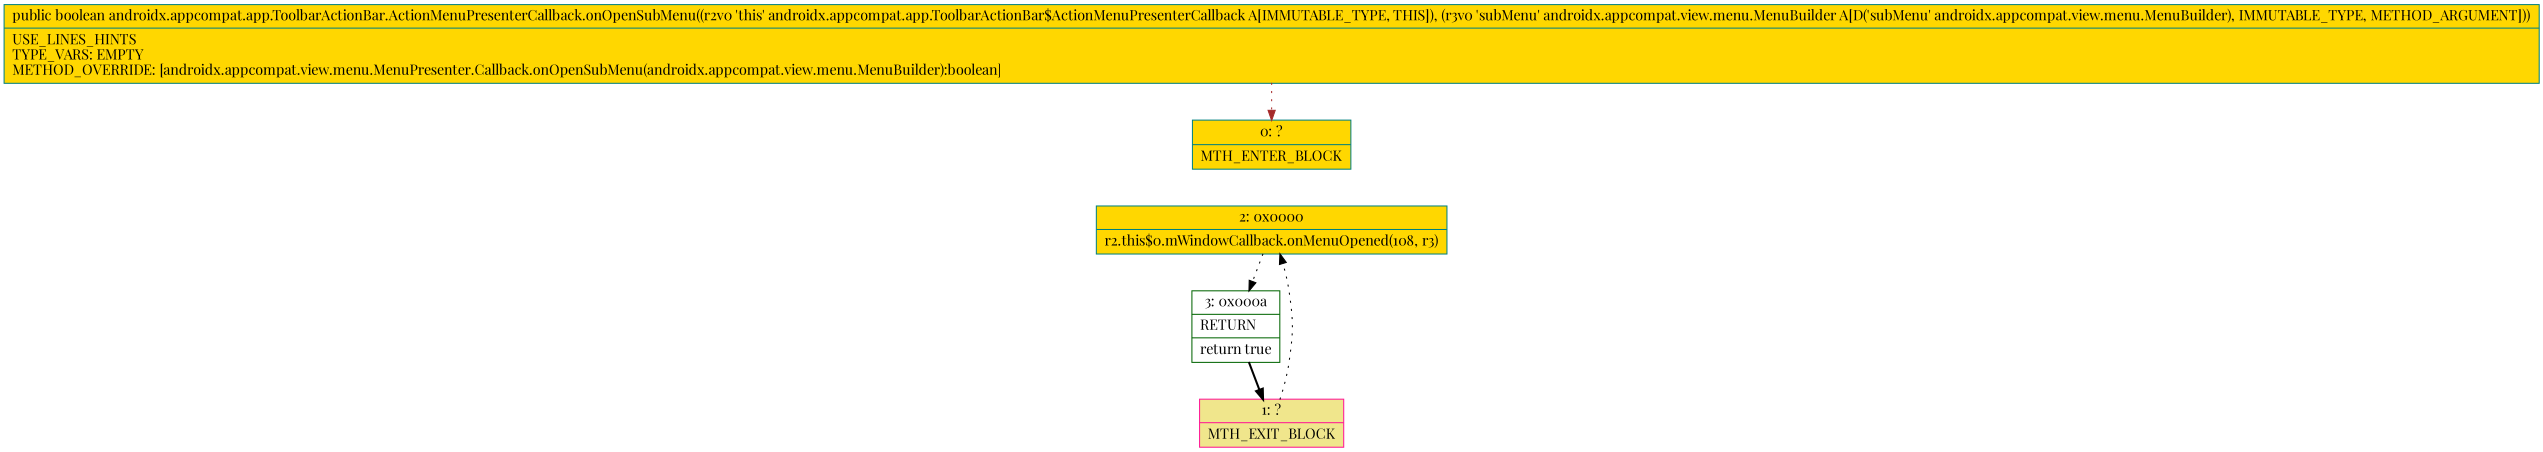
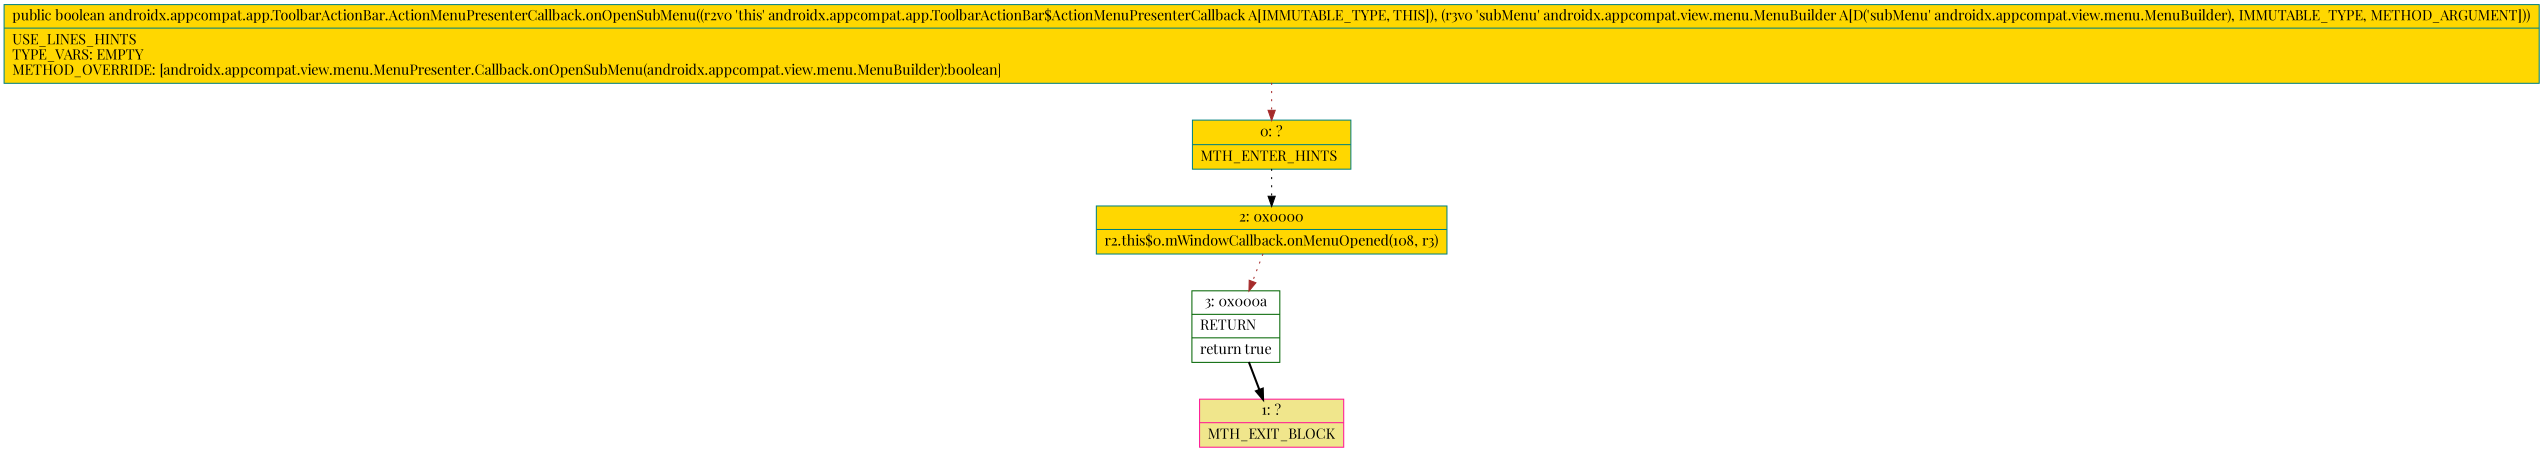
node "0: ?": text "MTH_ENTER_BLOCK" -> "MTH_ENTER_HINTS"
edge "2: 0x0000" -> "3: 0x000a": color black -> brown
edge "1: ?" -> "2: 0x0000": now "0: ?" -> "2: 0x0000"
